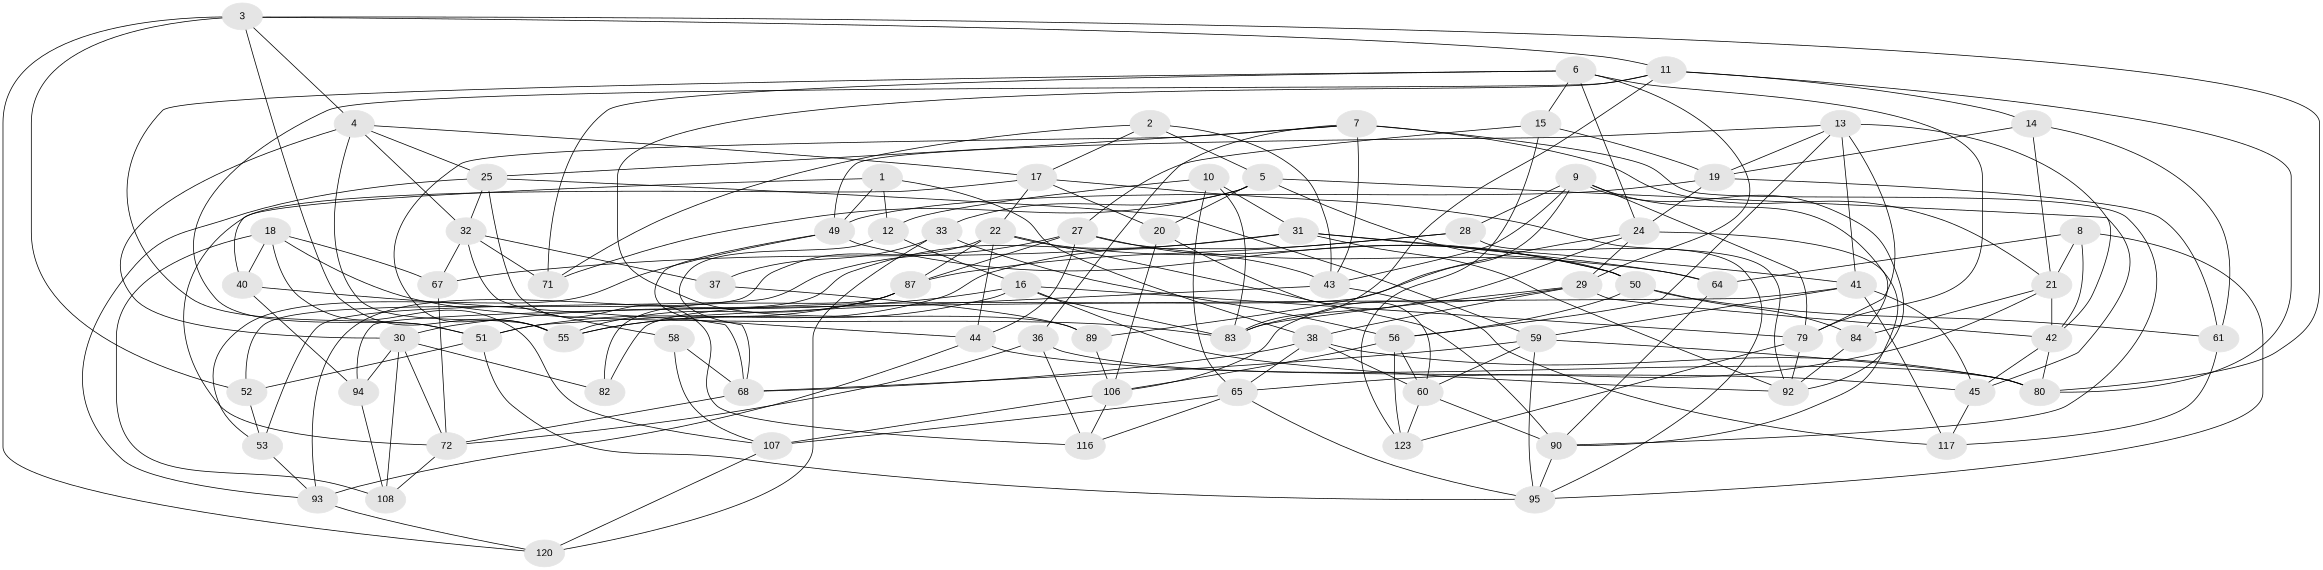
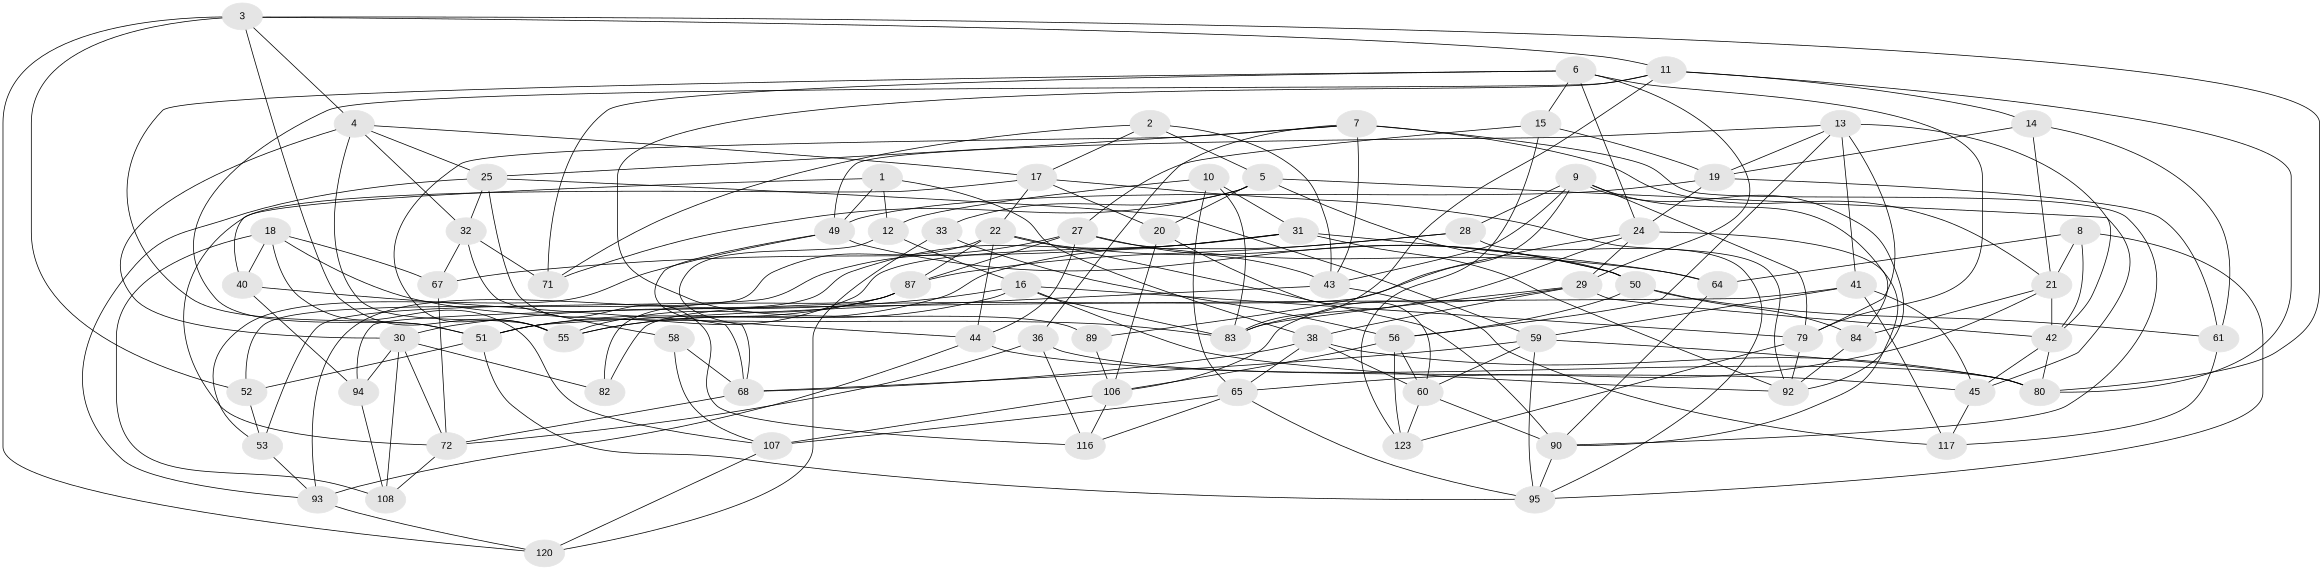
edge "31" -- "41": now "31" -- "51"
node "37": removed
